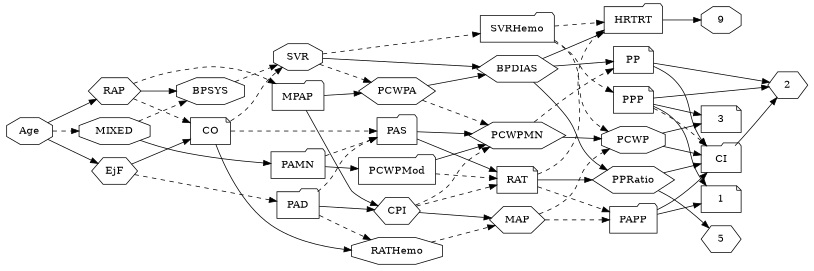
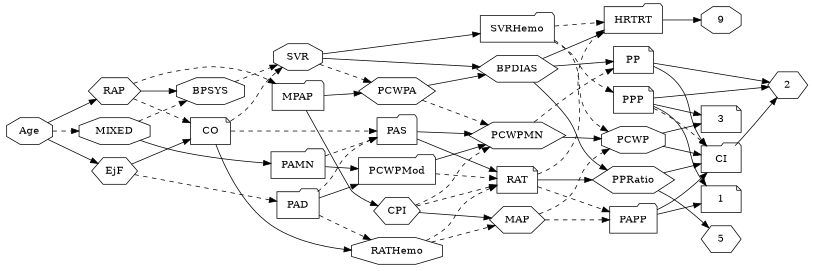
edge "SVR" -> "SVRHemo": style dashed -> solid
edge "PAD" -> "CPI": now "PAD" -> "PCWPMod"
edge "RATHemo" -> "RAT": added
